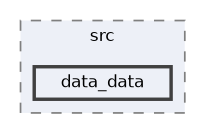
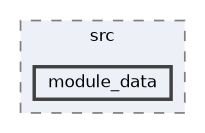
node "data_data": label "data_data" -> "module_data"
